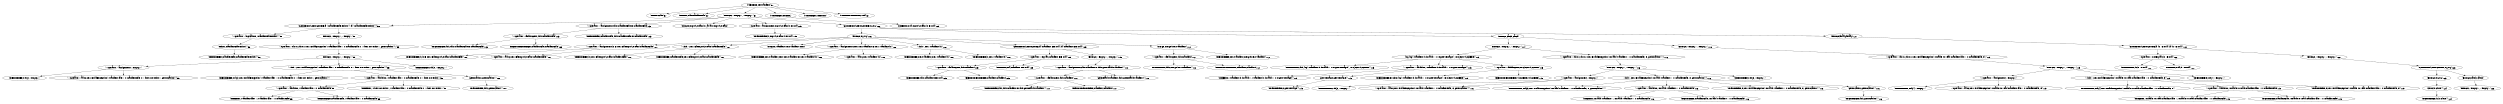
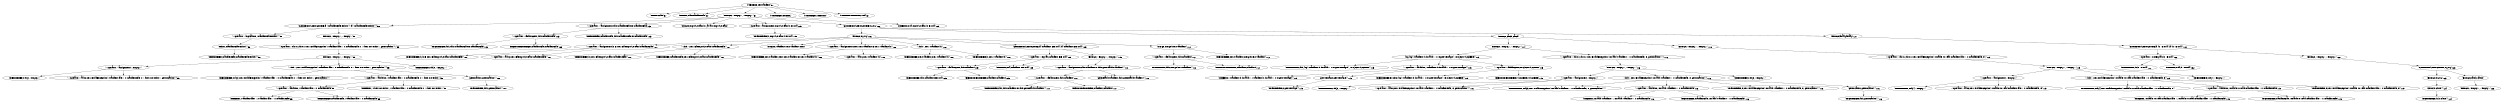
node "(LITERAL,null,is != null)": text "122" -> "132"
